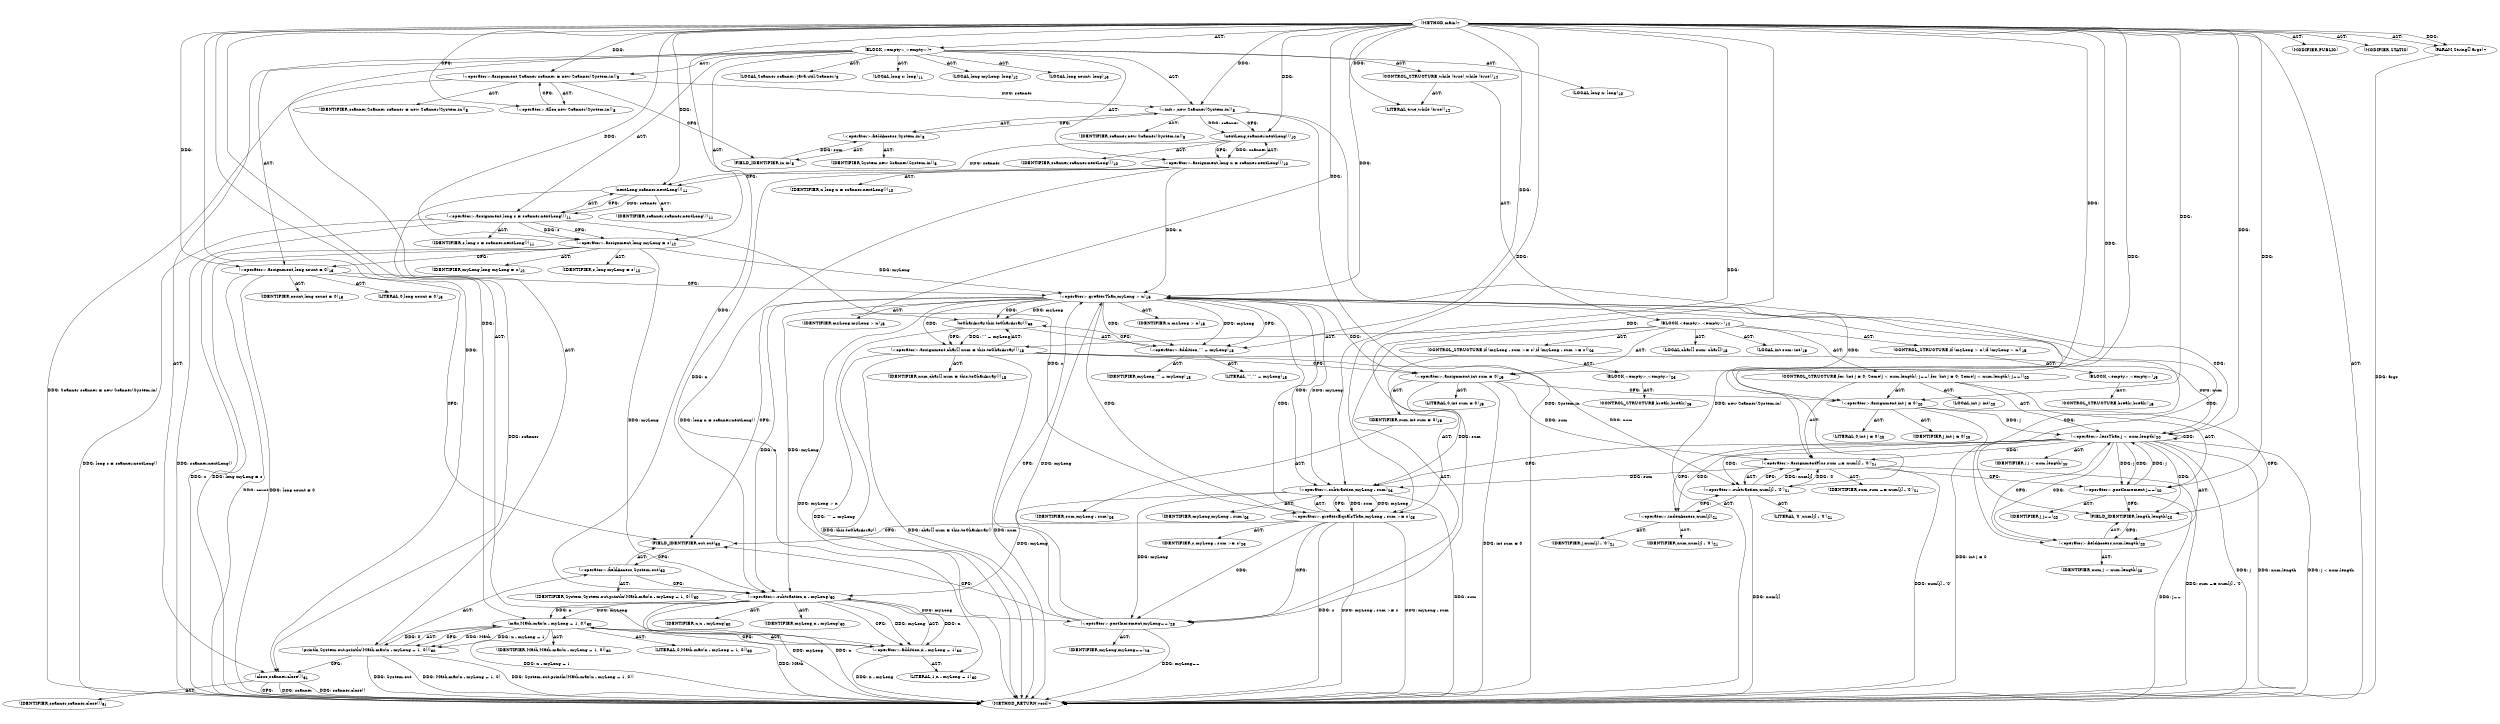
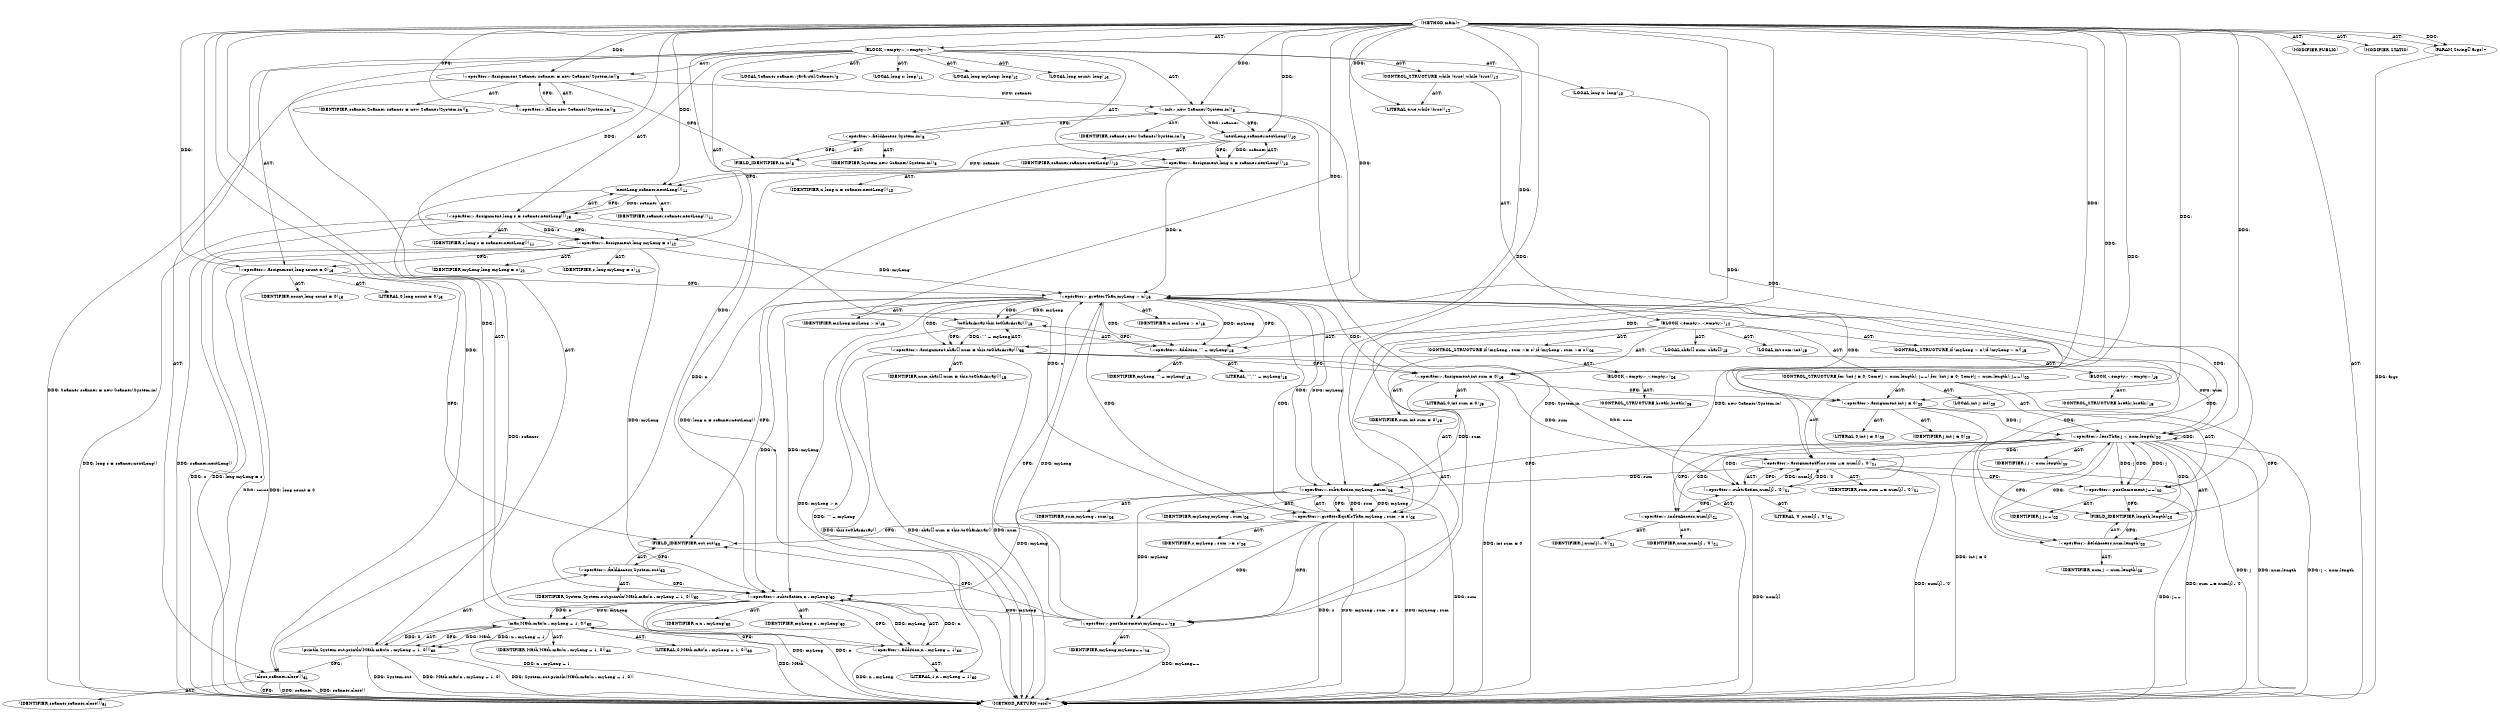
edge "(METHOD,main)" -> "(<operator>.postIncrement,j++)": now "(LOCAL,long n: long)" -> "(<operator>.postIncrement,j++)"
edge "(FIELD_IDENTIFIER,in,in)" -> "(<operator>.fieldAccess,System.in)": label "DDG: sum" -> "CFG: "
node "(<operator>.assignment,long s = scanner.nextLong())": text "11" -> "19"
node "(toCharArray,this.toCharArray())": text "58" -> "18"
node "(<operator>.assignment,char[] num = this.toCharArray())": text "18" -> "98"
edge "(IDENTIFIER,sum,int sum = 0)" -> "(IDENTIFIER,sum,myLong - sum)": now "(<operator>.subtraction,myLong - sum)" -> "(IDENTIFIER,sum,myLong - sum)"
edge "(<operator>.subtraction,n - myLong)" -> "(<operator>.postIncrement,myLong++)": reversed
edge "(max,Math.max(n - myLong + 1, 0))" -> "(<operator>.addition,n - myLong + 1)": removed, label "AST:"
